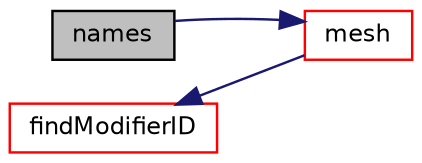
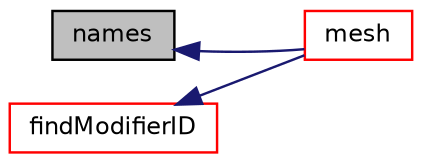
edge "names" -> "mesh": reversed
